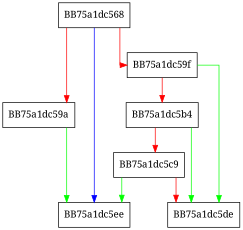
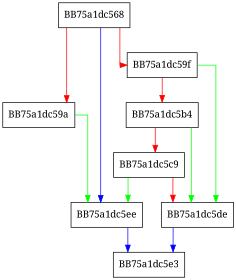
node "BB75a1dc5e3": added
